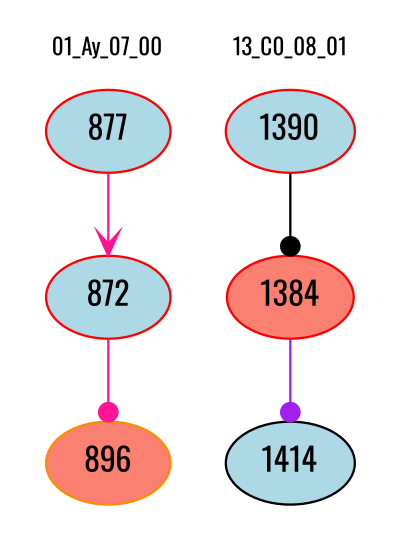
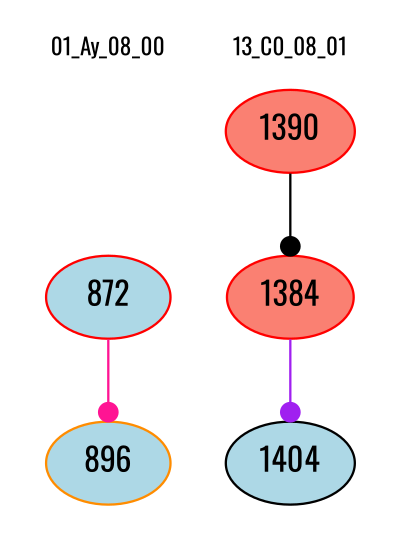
cluster "01_Ay_07_00": label "01_Ay_07_00" -> "01_Ay_08_00"
node "877": removed
node "1390": fillcolor lightblue -> salmon
node "896": fillcolor salmon -> lightblue
node "1414": label "1414" -> "1404"
